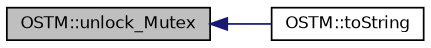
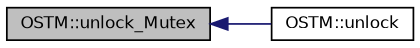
node "OSTM::toString": label "OSTM::toString" -> "OSTM::unlock"
